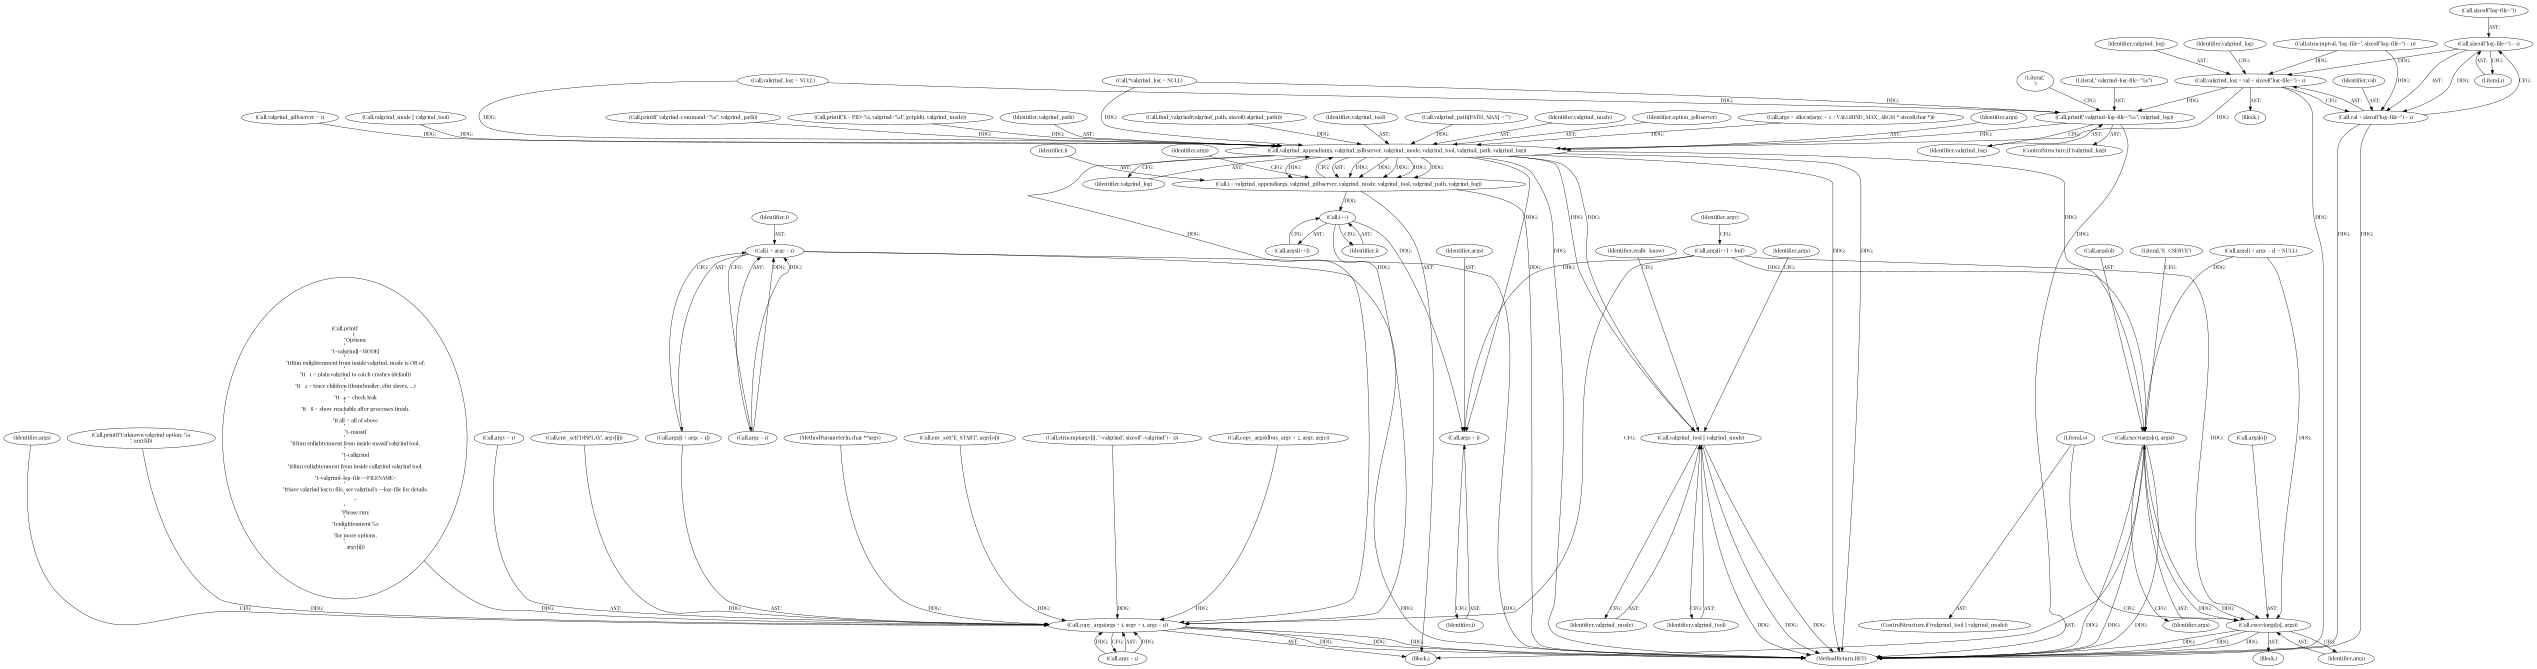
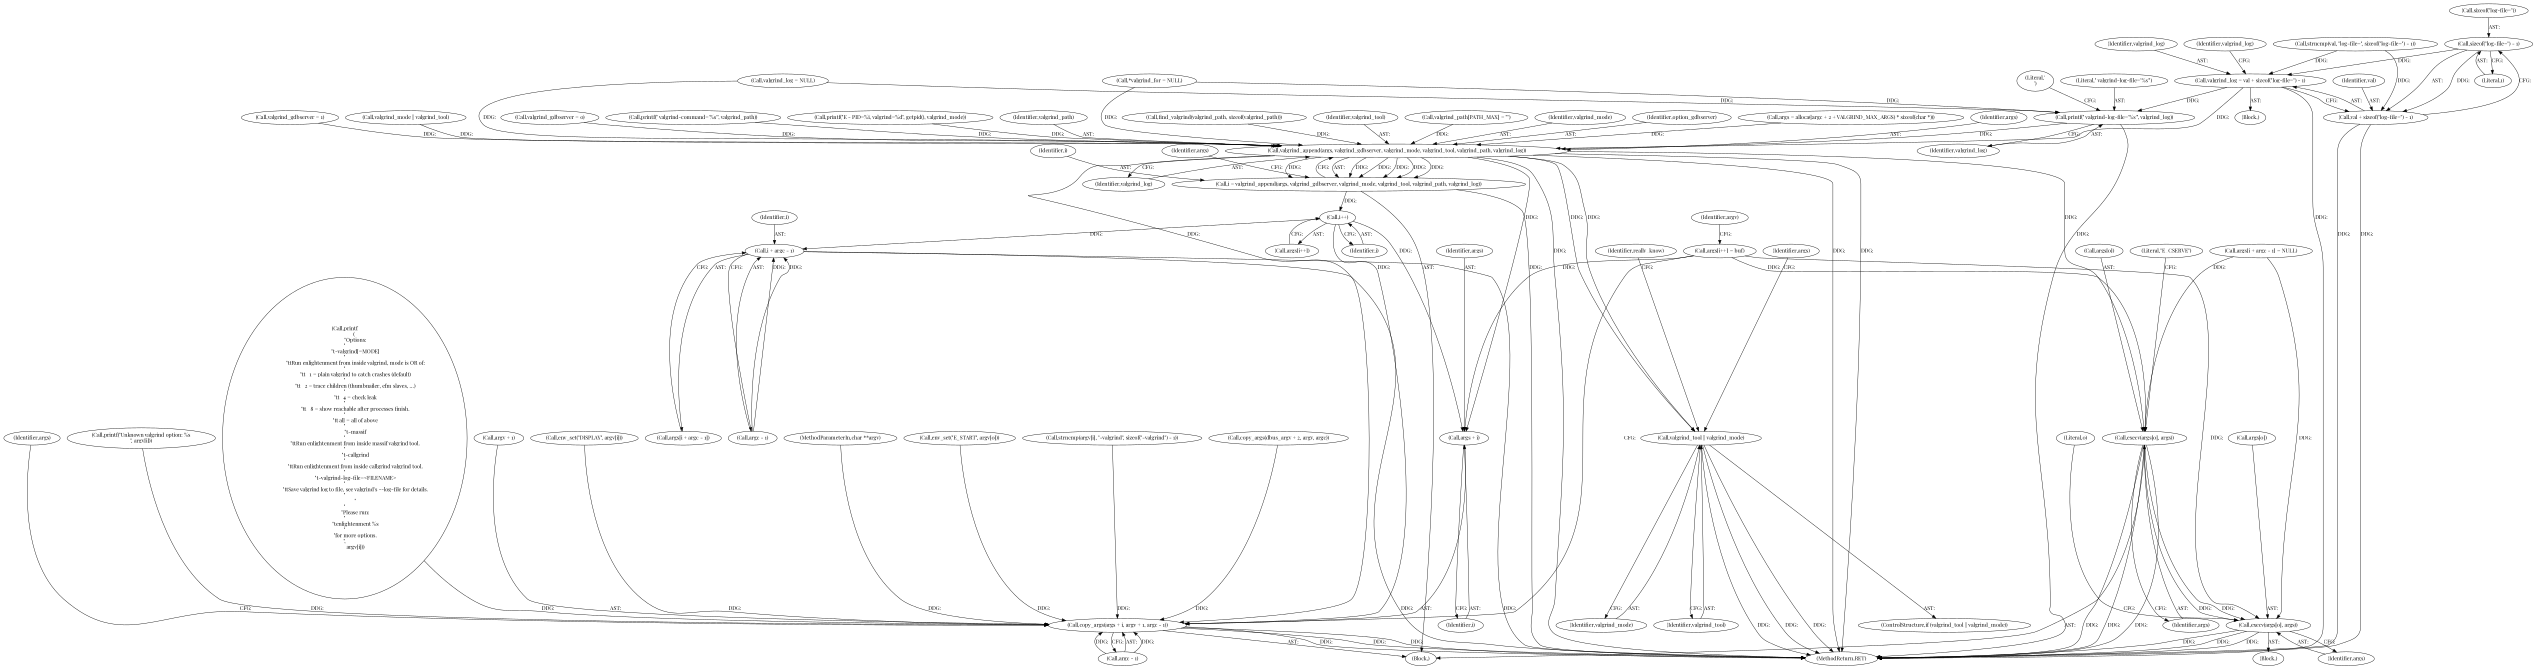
node "(Call,*valgrind_log = NULL)": label "(Call,*valgrind_log = NULL)" -> "(Call,*valgrind_for = NULL)"
node "(Call,valgrind_gdbserver = 0)": added
node "(ControlStructure,if (valgrind_log))": removed
edge "(Call,i++)" -> "(Call,i + argc - 1)": added, label "DDG:"
edge "(Literal,0)" -> "(ControlStructure,if (valgrind_tool || valgrind_mode))": now "(Call,valgrind_tool || valgrind_mode)" -> "(ControlStructure,if (valgrind_tool || valgrind_mode))"
edge "(Call,args[i + argc - 1])" -> "(Call,copy_args(args + i, argv + 1, argc - 1))": now "(Call,args + i)" -> "(Call,copy_args(args + i, argv + 1, argc - 1))"
